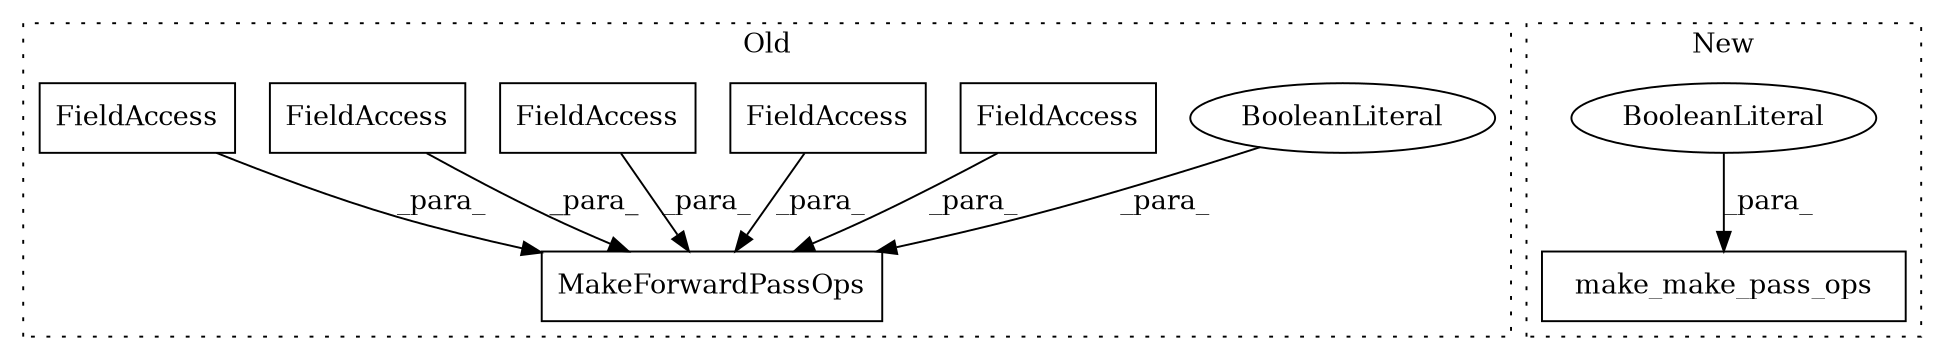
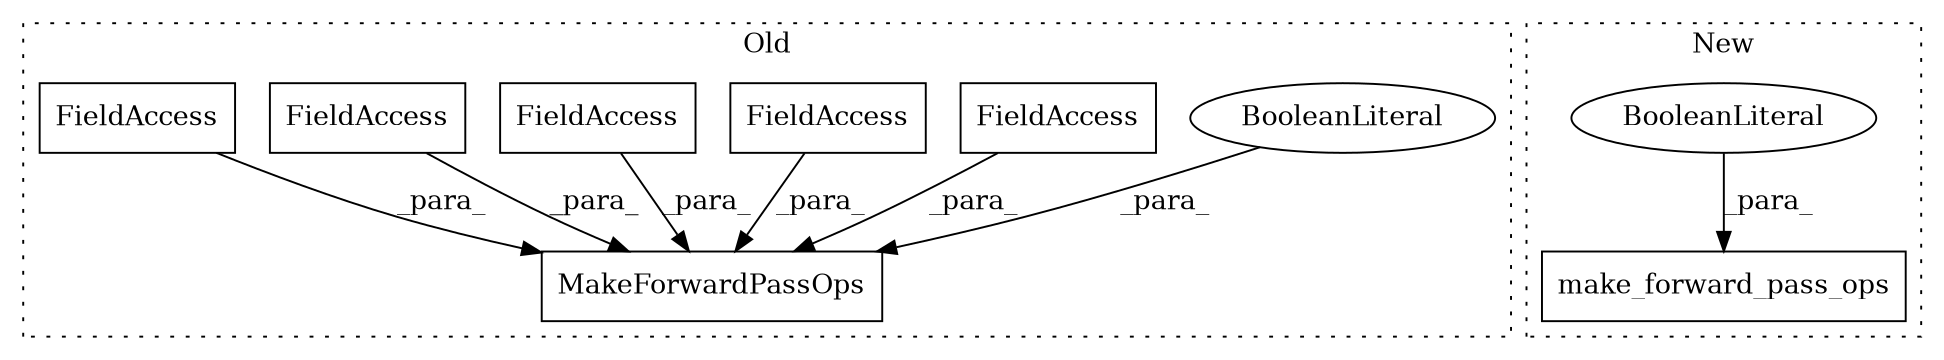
node "make_make_pass_ops": label "make_make_pass_ops" -> "make_forward_pass_ops"
